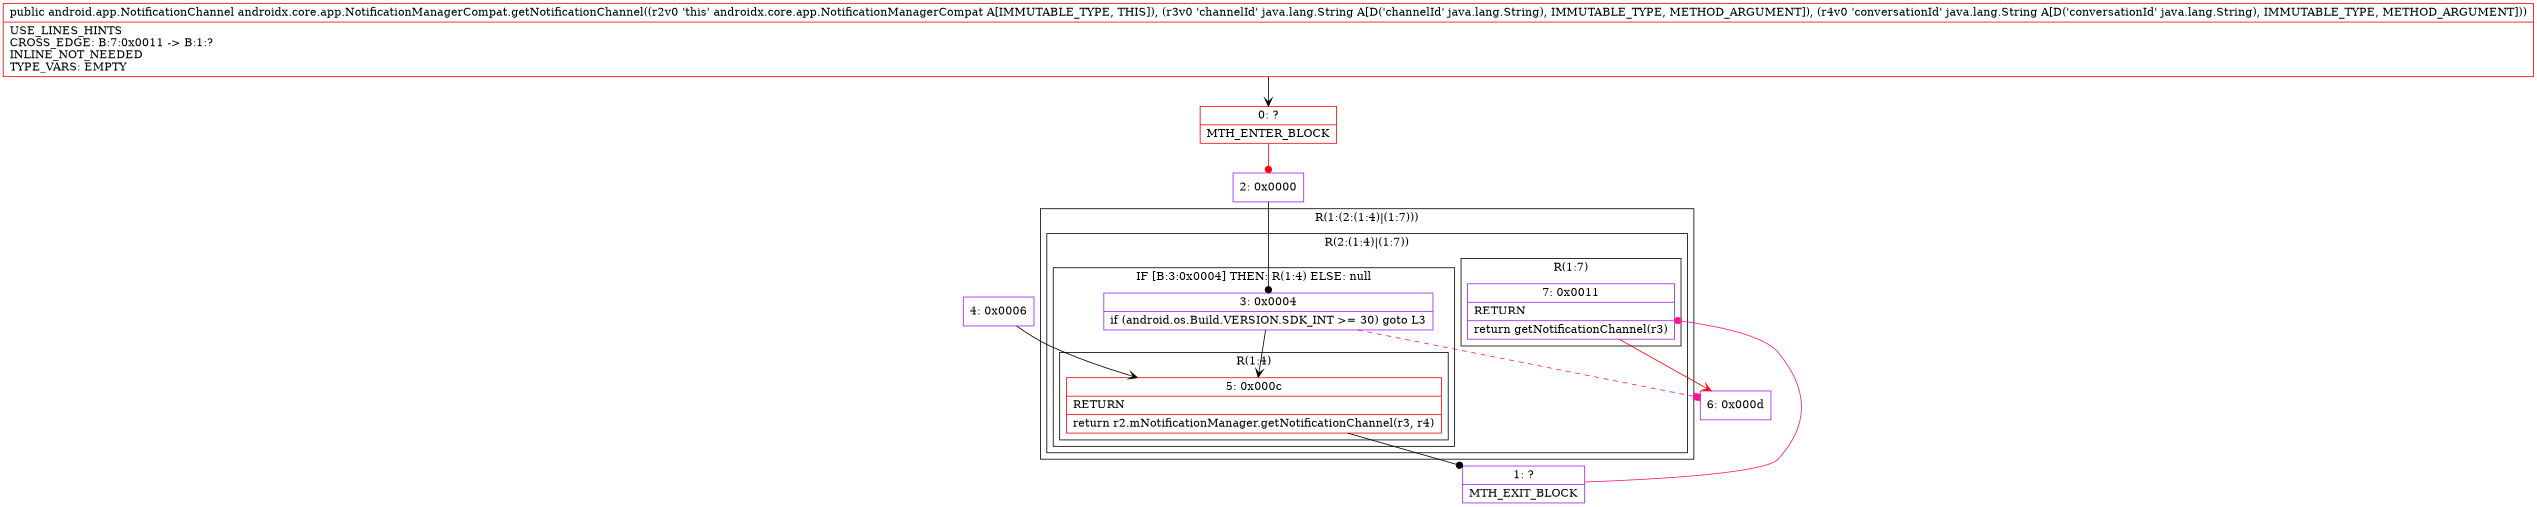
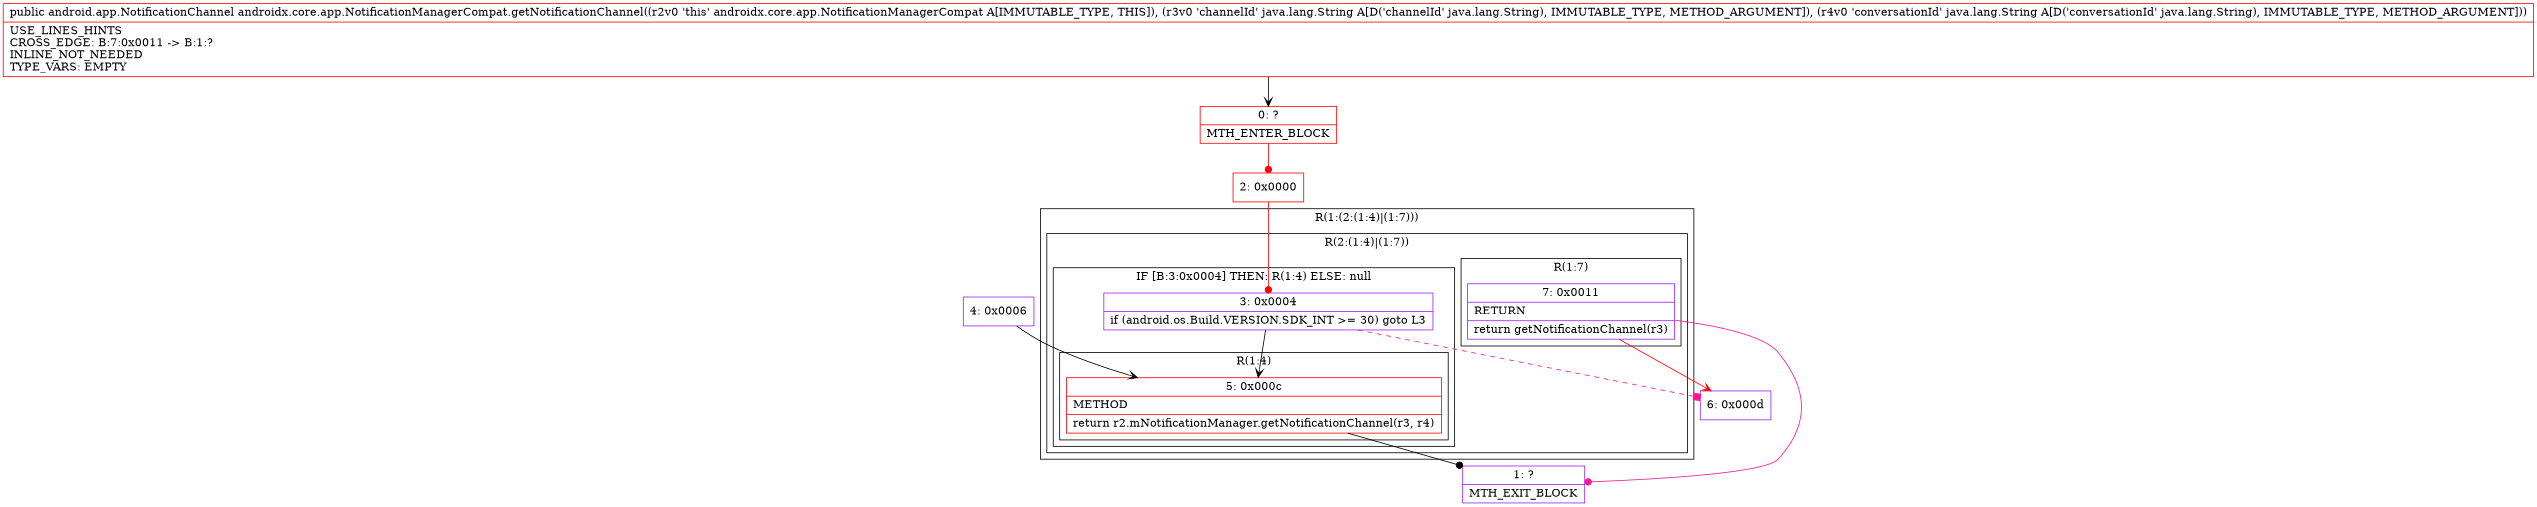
node "2: 0x0000": color purple -> red
edge "2: 0x0000" -> "3: 0x0004": color black -> red
node "5: 0x000c": text "RETURN" -> "METHOD"
edge "1: ?" -> "7: 0x0011": reversed
